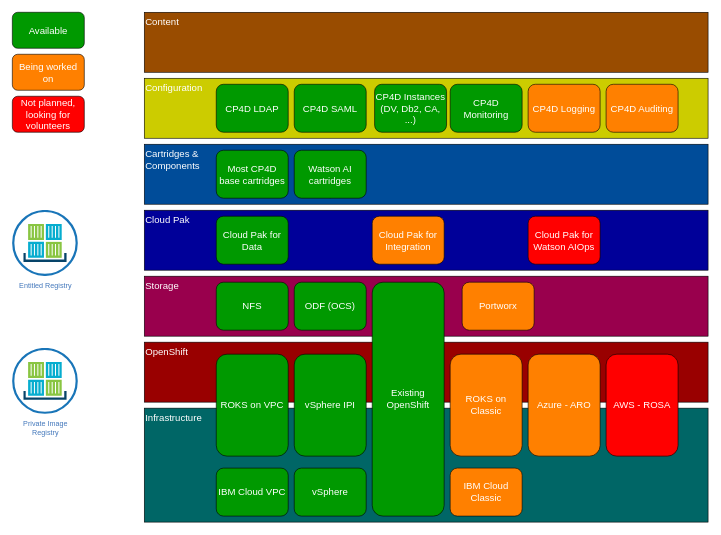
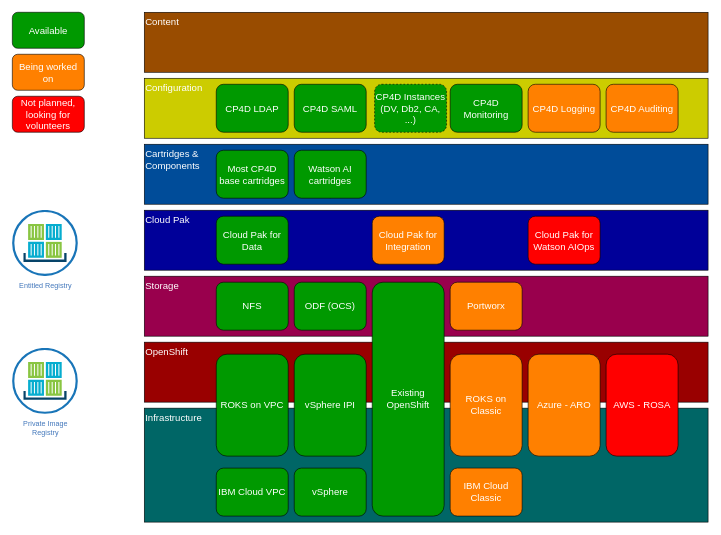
node "CP4D Instances (DV, Db2, CA, ...)": style solid -> dashed
node "Portworx": moved (498, 306) -> (486, 306)
